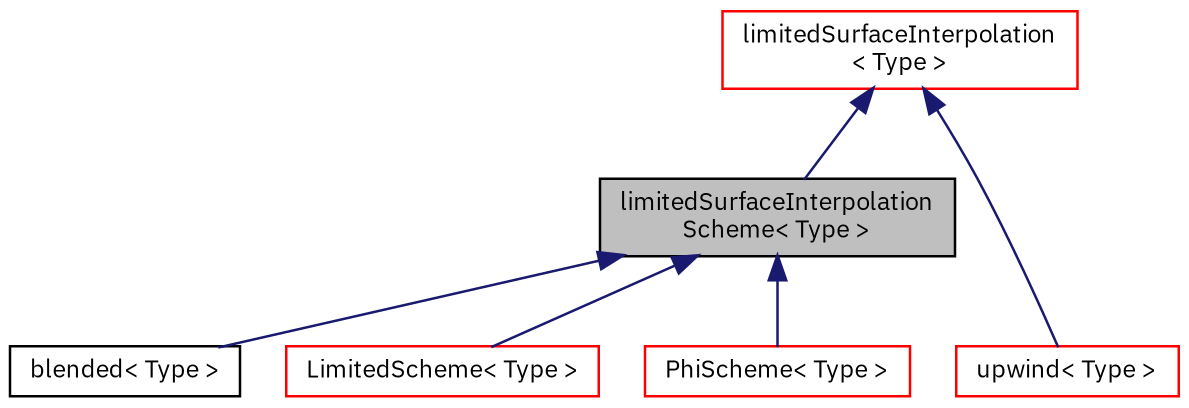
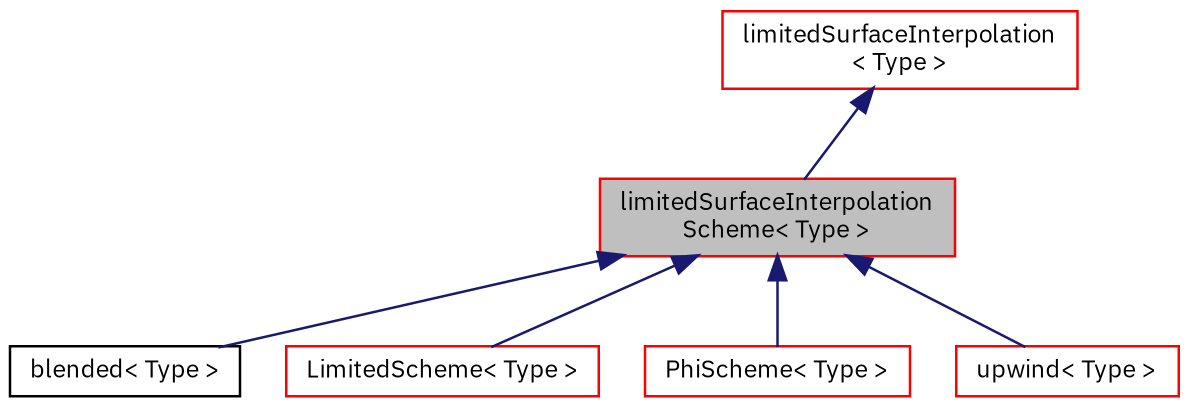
node "limitedSurfaceInterpolation Scheme< Type >": color black -> red
edge "upwind< Type >" -> "limitedSurfaceInterpolation < Type >": now "upwind< Type >" -> "limitedSurfaceInterpolation Scheme< Type >"
